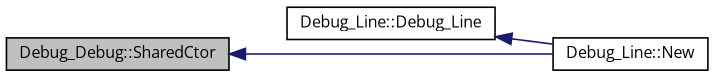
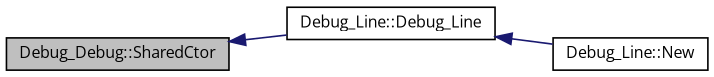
edge "Debug_Line::New" -> "Debug_Debug::SharedCtor": now "Debug_Line::Debug_Line" -> "Debug_Debug::SharedCtor"
